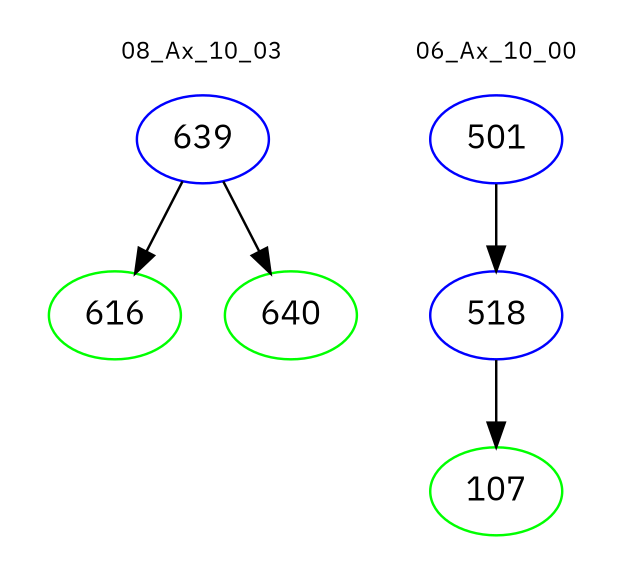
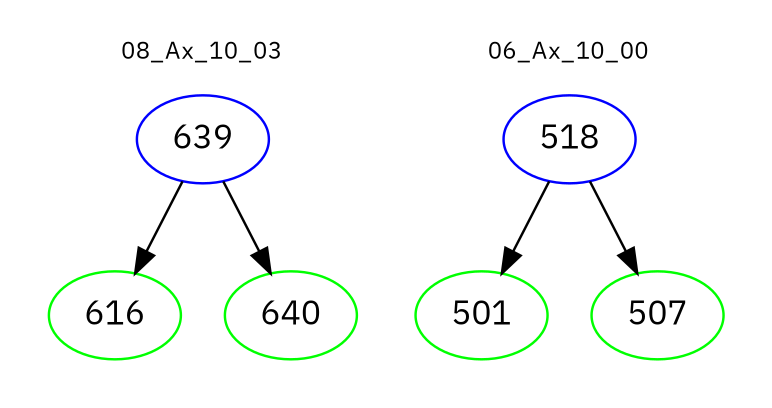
node "501": color blue -> green
edge "501" -> "518": reversed
node "107": label "107" -> "507"
